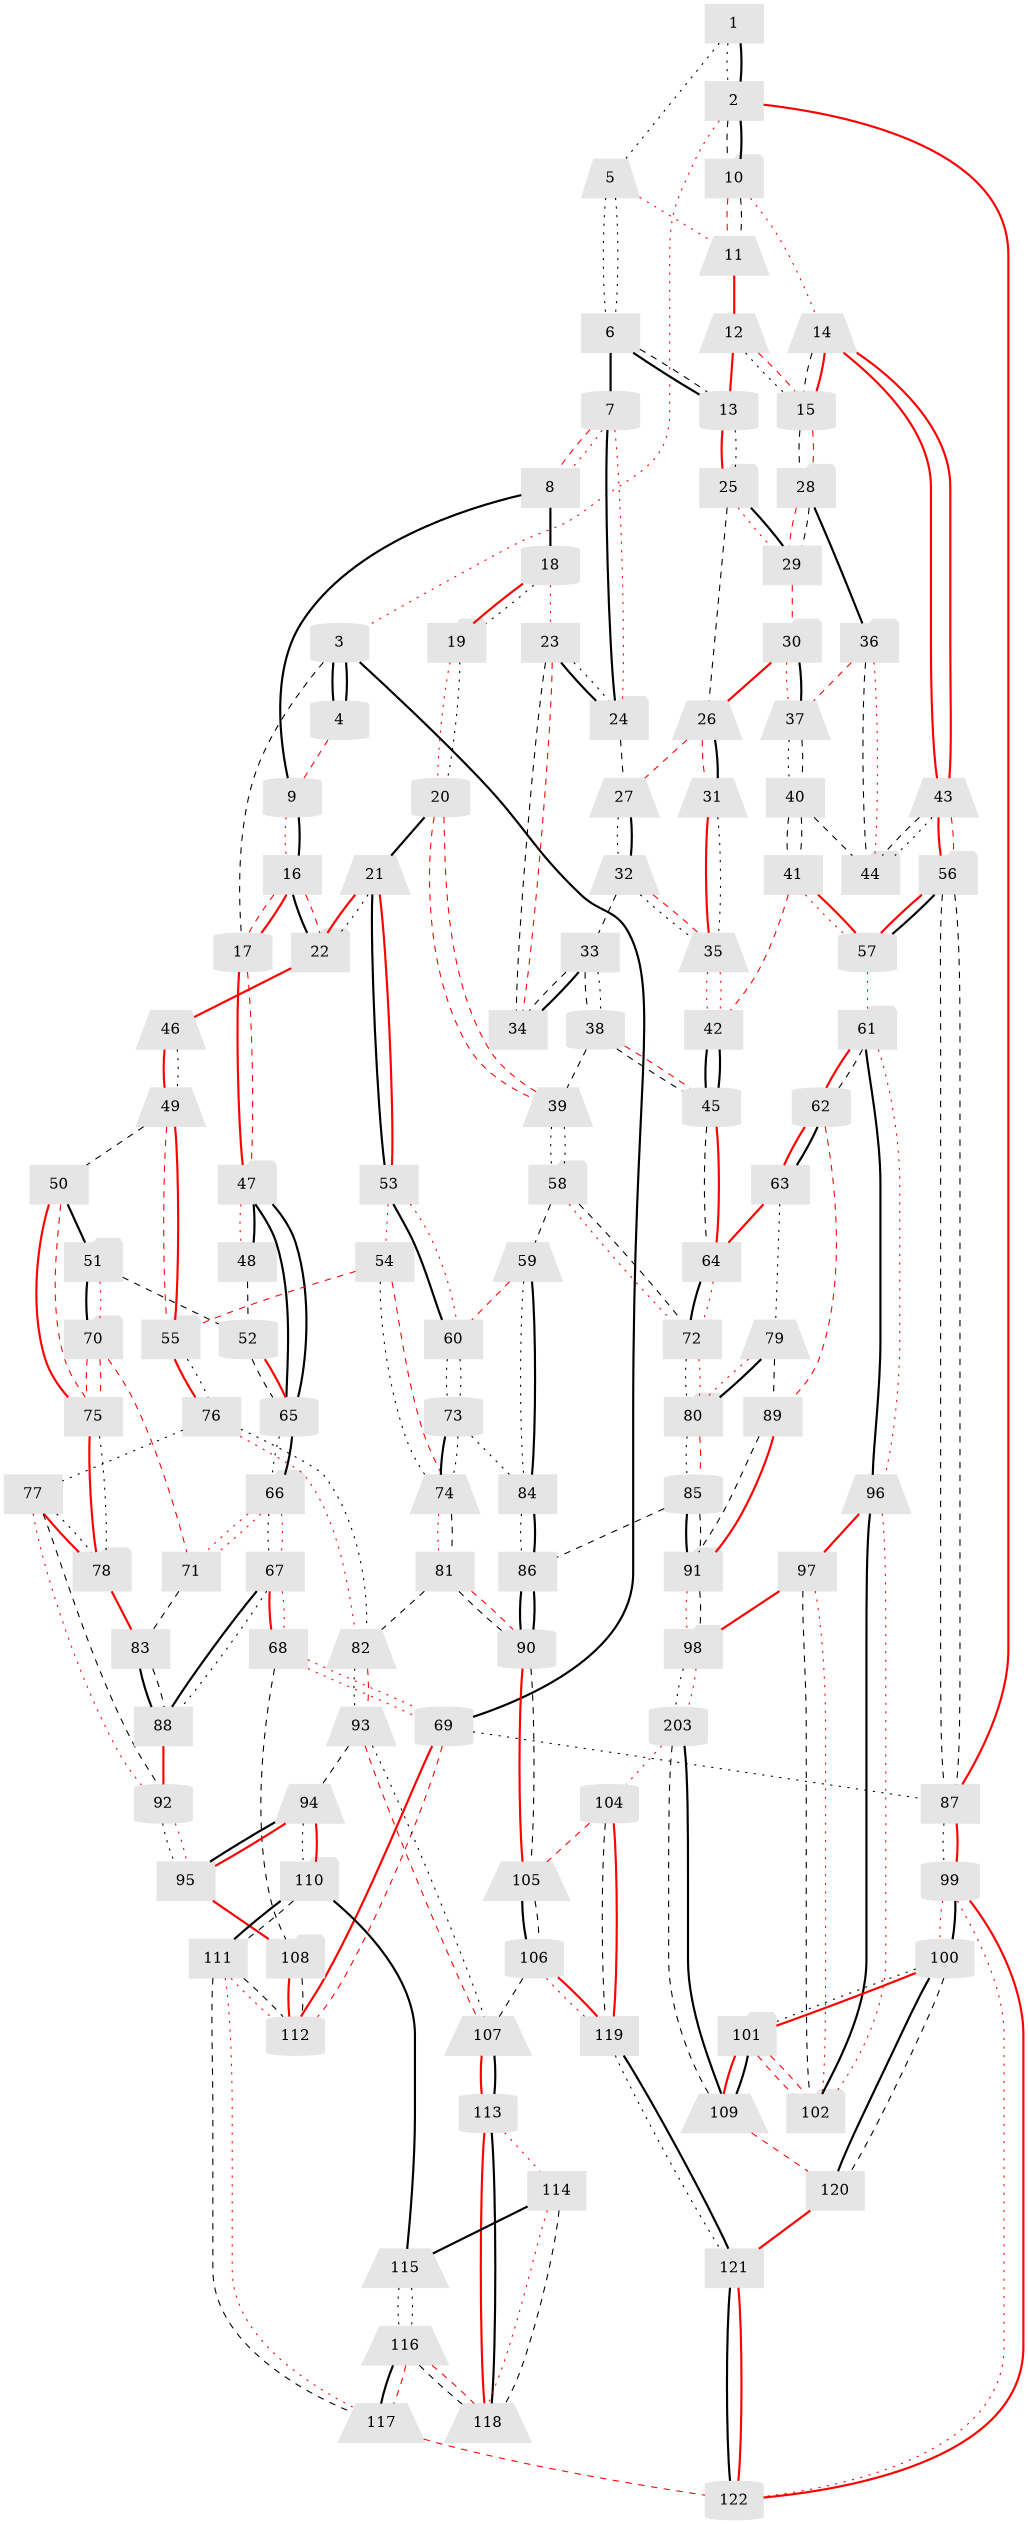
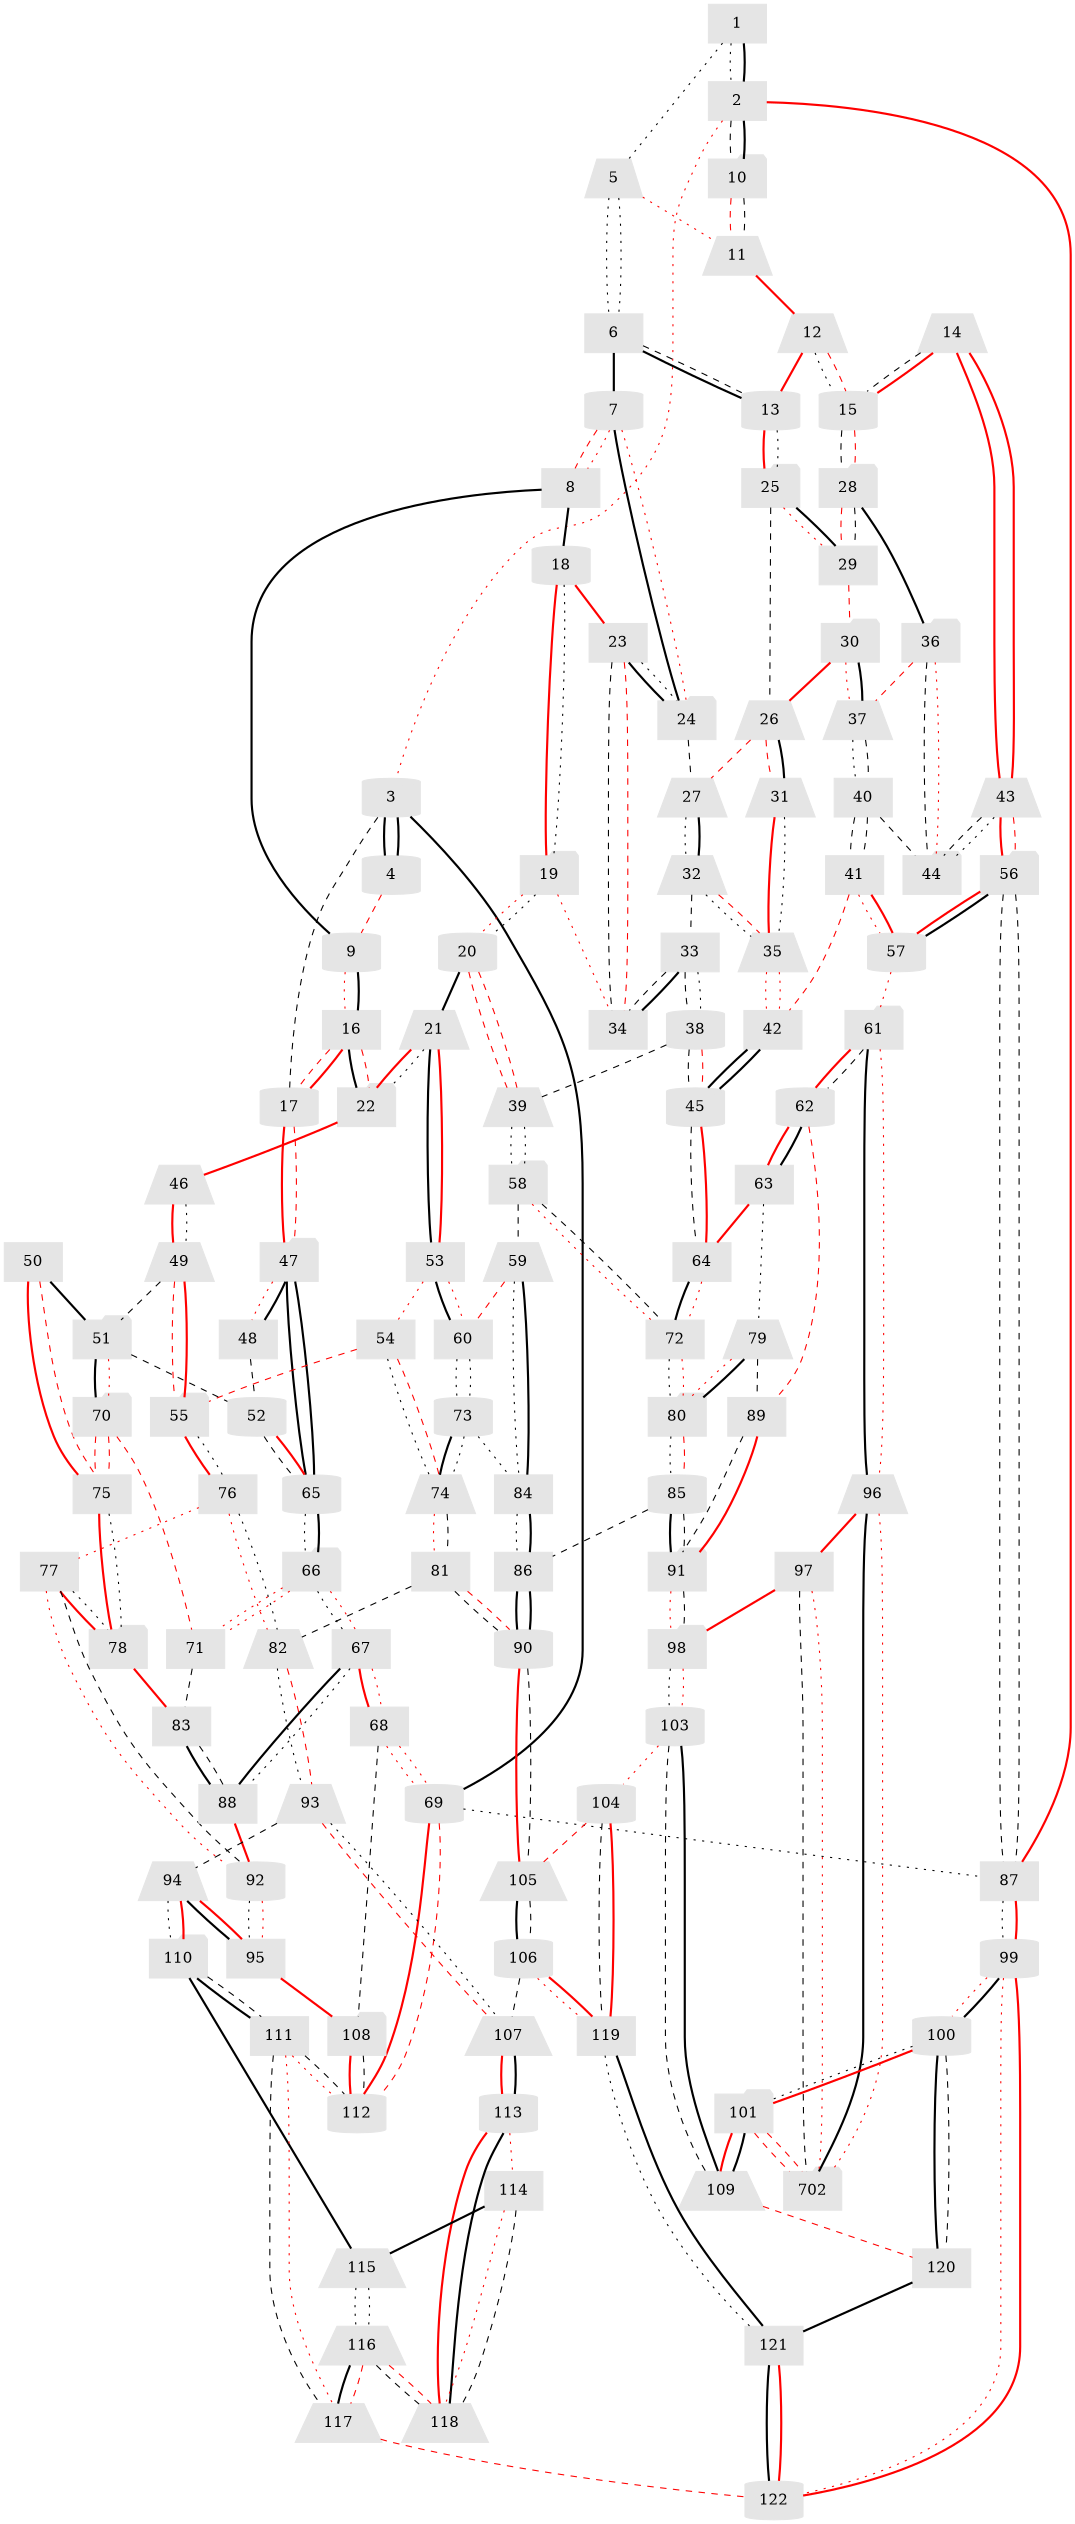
edge "10" -- "14": removed
edge "18" -- "23": style dotted -> bold
edge "19" -- "34": added
edge "49" -- "50": now "49" -- "51"
edge "76" -- "77": color black -> red
node "203": label "203" -> "103"
node "102": label "102" -> "702"
edge "120" -- "121": color red -> black
